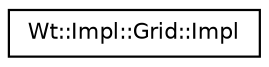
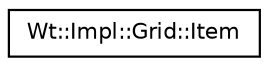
node "Wt::Impl::Grid::Impl": label "Wt::Impl::Grid::Impl" -> "Wt::Impl::Grid::Item"
